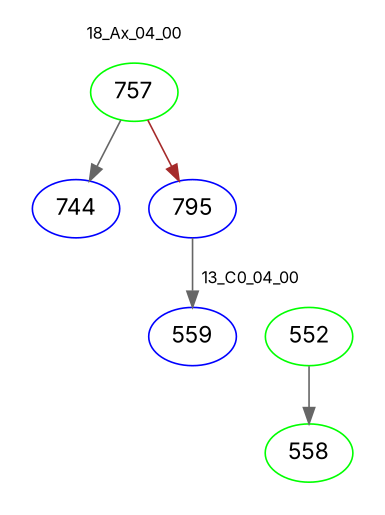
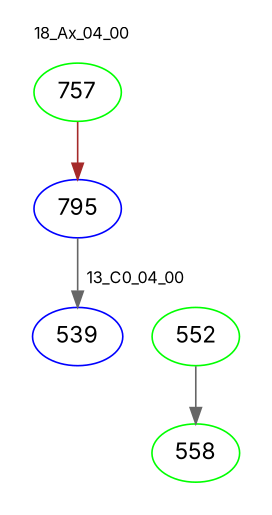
node "744": removed
node "559": label "559" -> "539"
